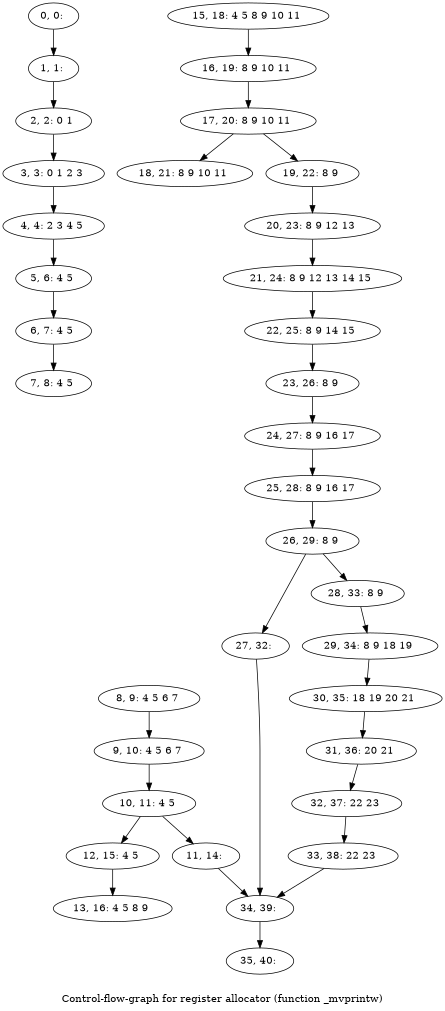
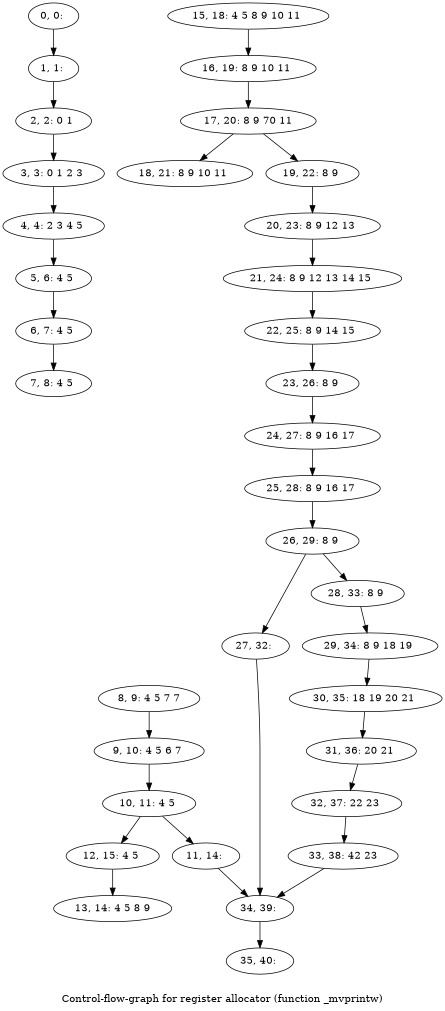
node "17, 20: 8 9 10 11": label "17, 20: 8 9 10 11" -> "17, 20: 8 9 70 11"
node "8, 9: 4 5 6 7": label "8, 9: 4 5 6 7" -> "8, 9: 4 5 7 7"
node "33, 38: 22 23": label "33, 38: 22 23" -> "33, 38: 42 23"
node "13, 16: 4 5 8 9": label "13, 16: 4 5 8 9" -> "13, 14: 4 5 8 9"
